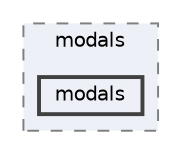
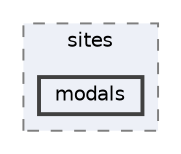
cluster "modals": label "modals" -> "sites"
